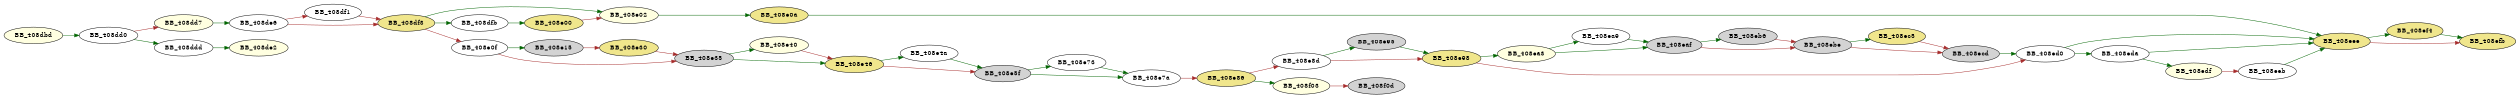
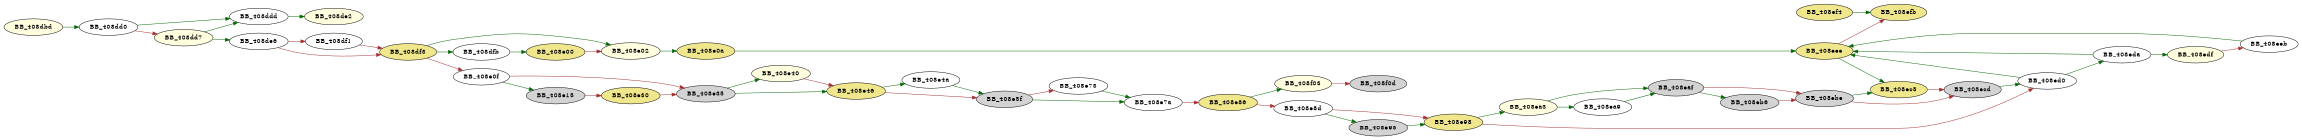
edge "BB_408dd7" -> "BB_408ddd": added
edge "BB_408eee" -> "BB_408ef4": now "BB_408eee" -> "BB_408ec5"
edge "BB_408e5f" -> "BB_408e73": color darkgreen -> brown
